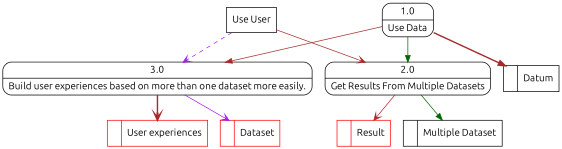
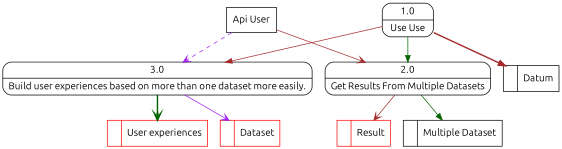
node "Use User": label "Use User" -> "Api User"
node "1.0": text "Use Data" -> "Use Use"
edge "3.0" -> "User experiences": color brown -> darkgreen
